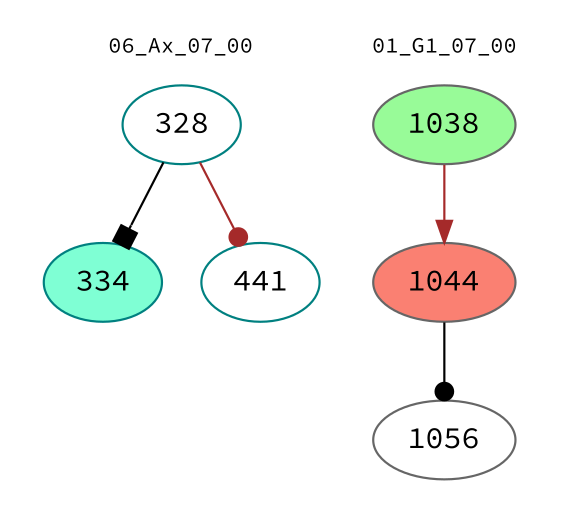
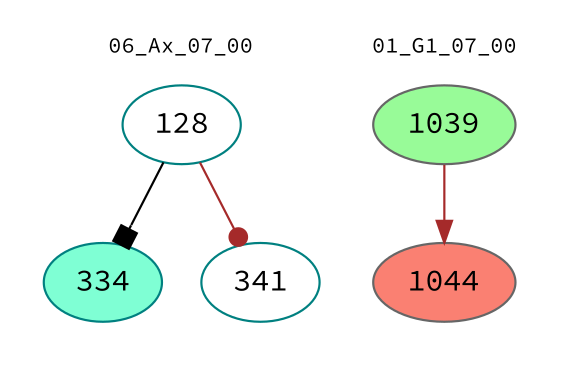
node "328": label "328" -> "128"
node "1038": label "1038" -> "1039"
node "441": label "441" -> "341"
node "1056": removed
